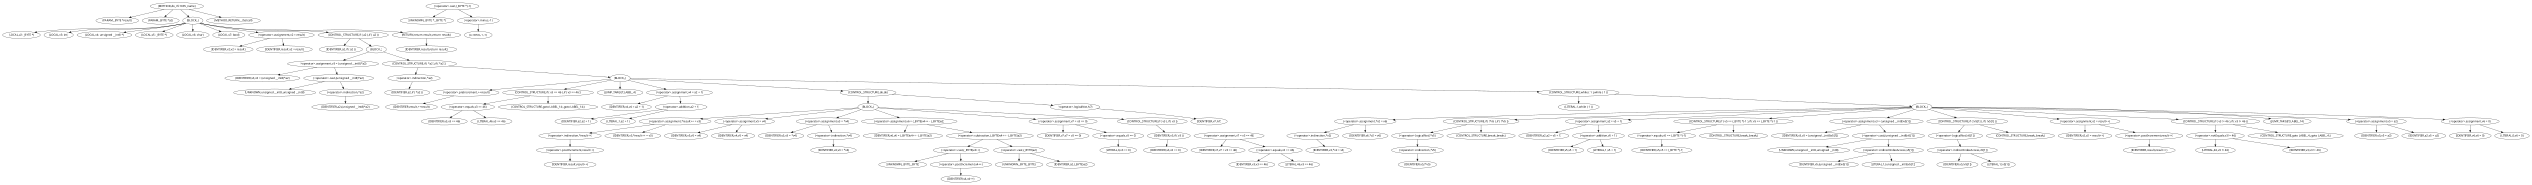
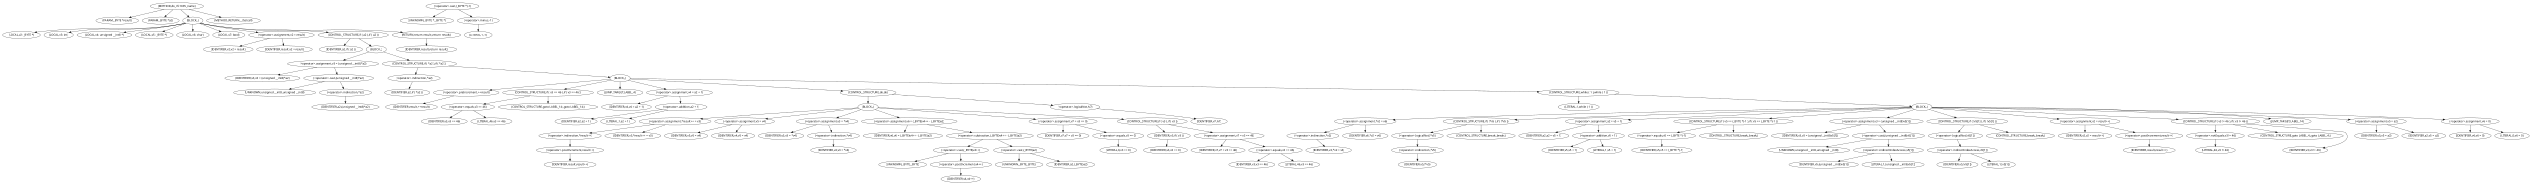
edge "(CONTROL_STRUCTURE,if ( v3 ),if ( v3 ))" -> "(<operator>.assignment,v7 = v3 == 46)": added
edge "(<operator>.notEquals,v3 != 46)" -> "(IDENTIFIER,v3,v3 != 46)": now "(CONTROL_STRUCTURE,if ( v3 != 46 ),if ( v3 != 46 ))" -> "(IDENTIFIER,v3,v3 != 46)"
